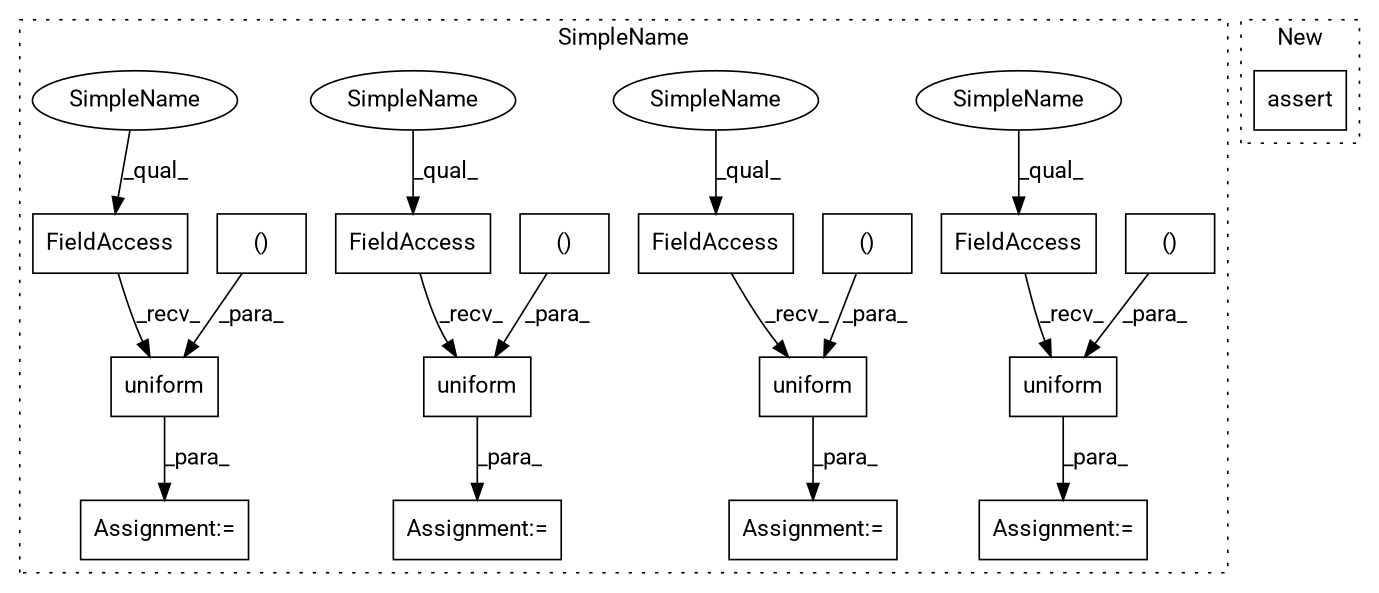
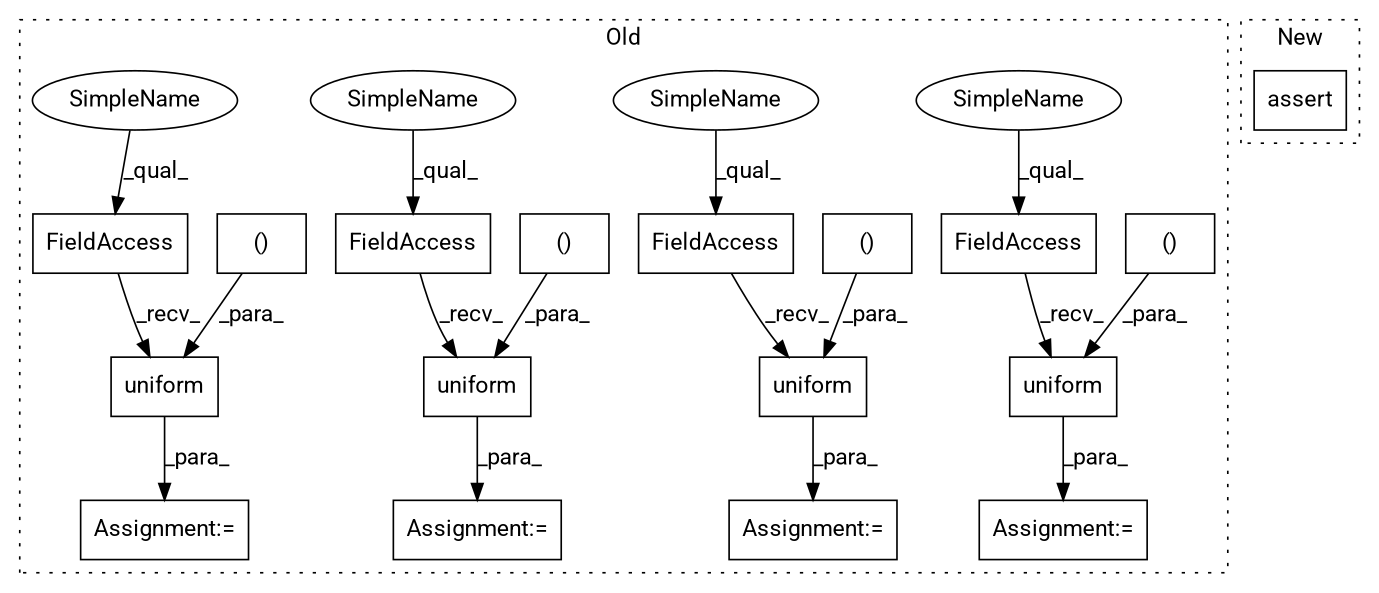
cluster "SimpleName": label "SimpleName" -> "Old"
